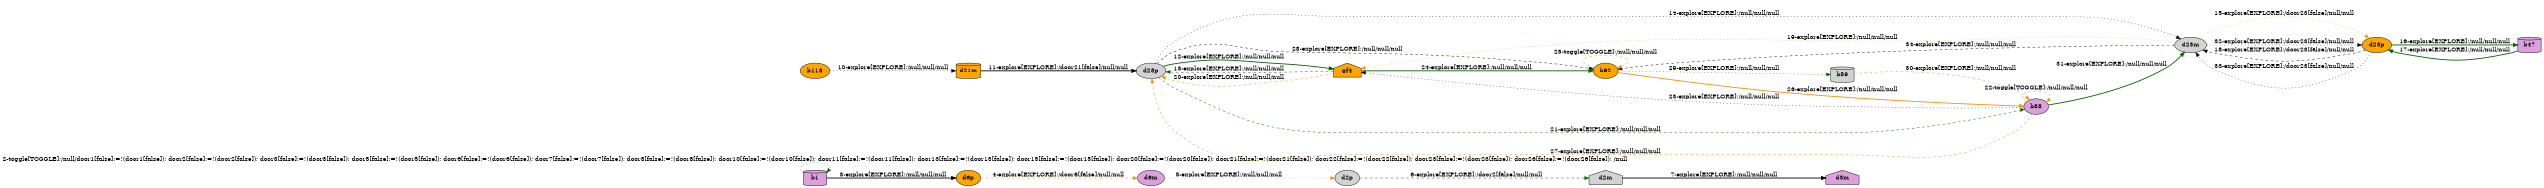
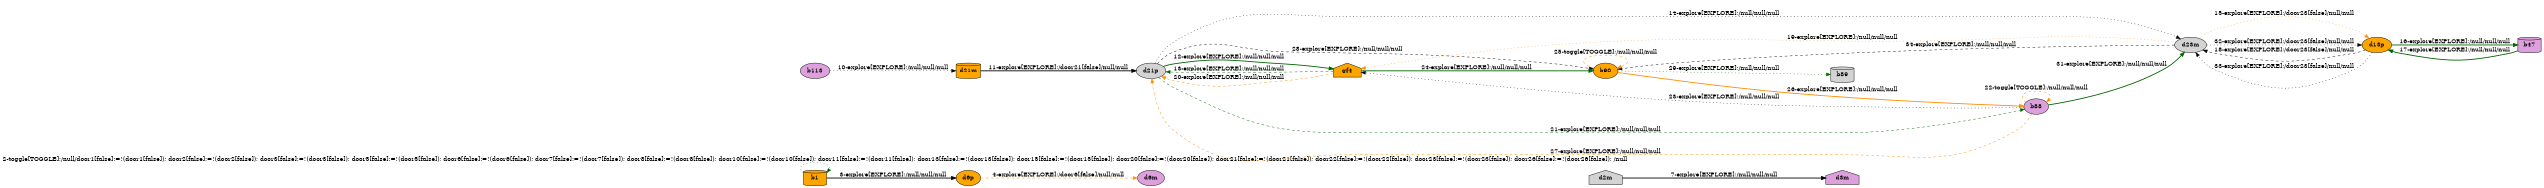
node "d23p": label "d23p" -> "d13p"
node "b113": fillcolor orange -> plum
node "d28p": label "d28p" -> "d21p"
node "b92": label "b92" -> "b90"
edge "b89" -> "b88": removed, label "30-explore[EXPLORE];/null/null/null"
node "b1": fillcolor plum -> orange
node "d2p": removed
